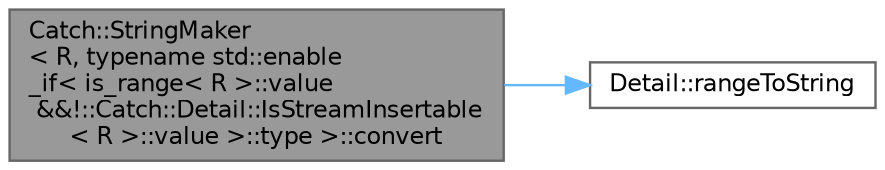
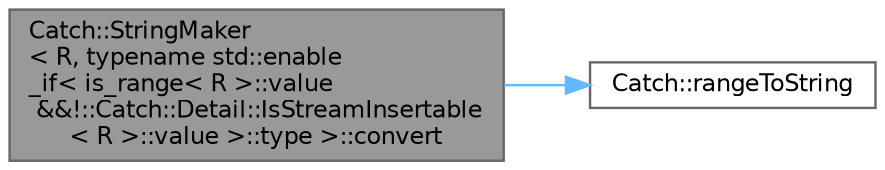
node "Detail::rangeToString": label "Detail::rangeToString" -> "Catch::rangeToString"
